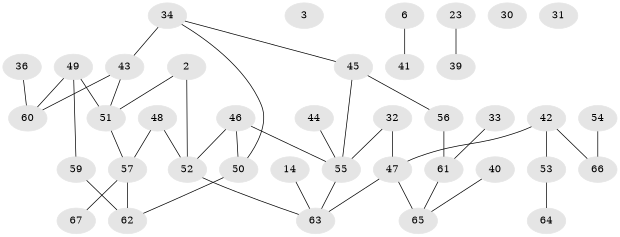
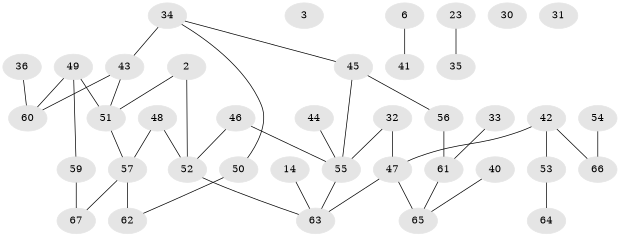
node "39": label "39" -> "35"
edge "46" -- "50": removed
edge "59" -- "62": now "59" -- "67"
